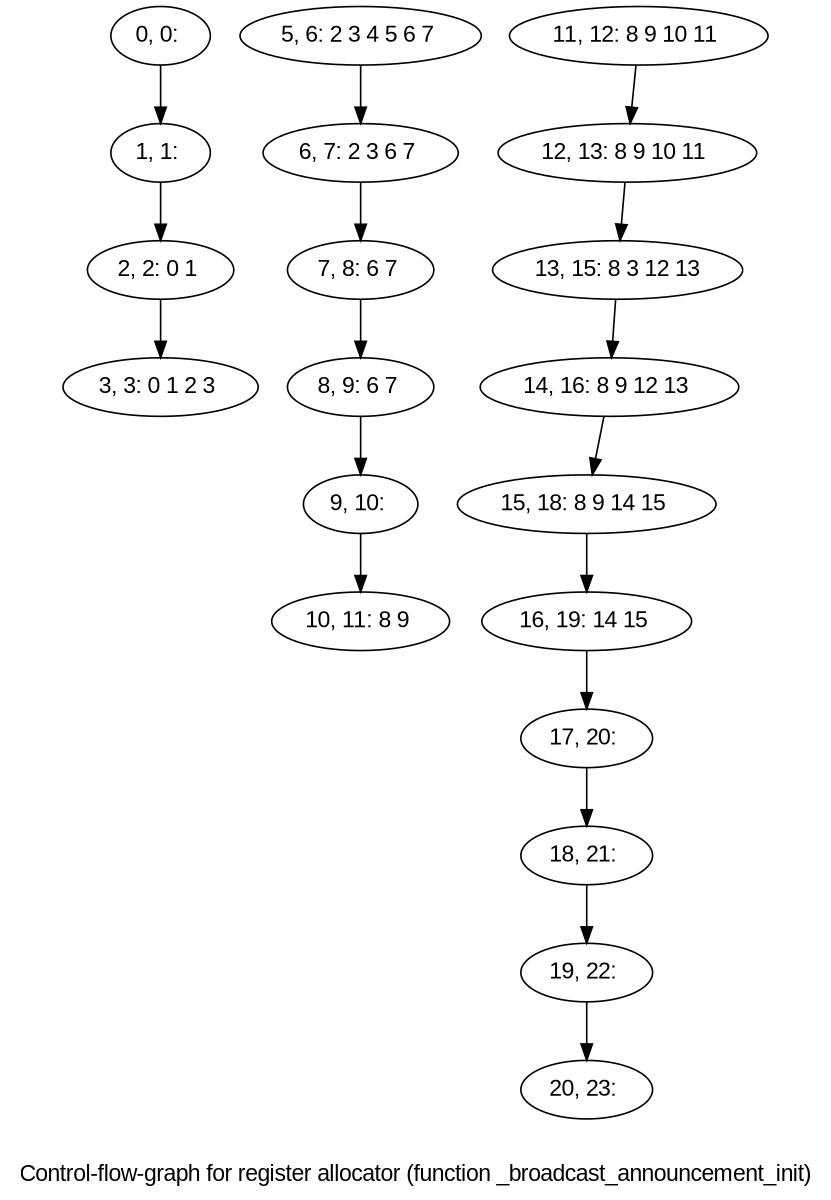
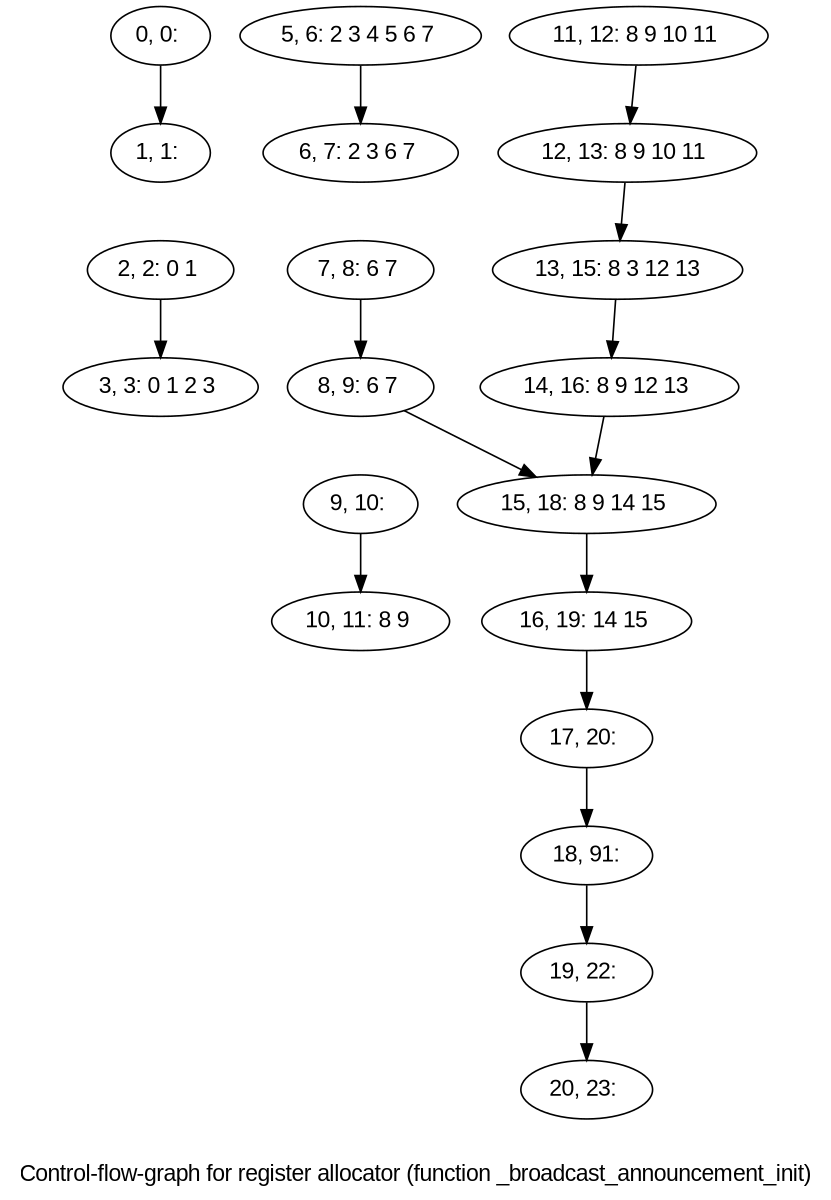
edge "1, 1:" -> "2, 2: 0 1": removed
edge "6, 7: 2 3 6 7" -> "7, 8: 6 7": removed
edge "8, 9: 6 7" -> "9, 10:": now "8, 9: 6 7" -> "15, 18: 8 9 14 15"
node "18, 21:": label "18, 21:" -> "18, 91:"
